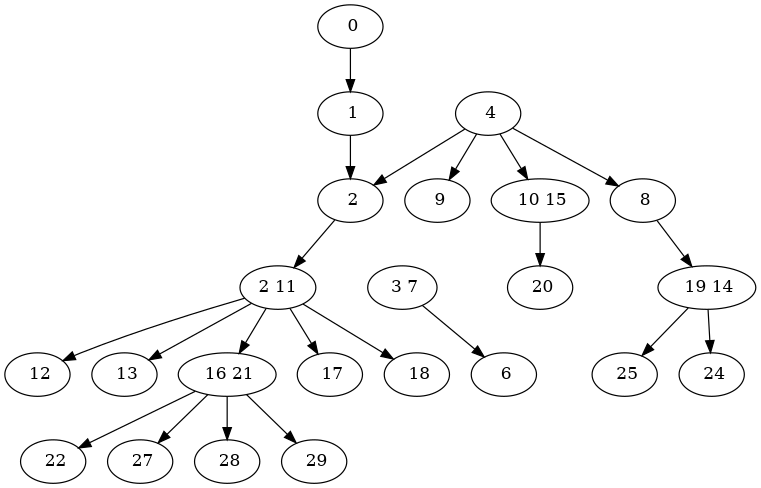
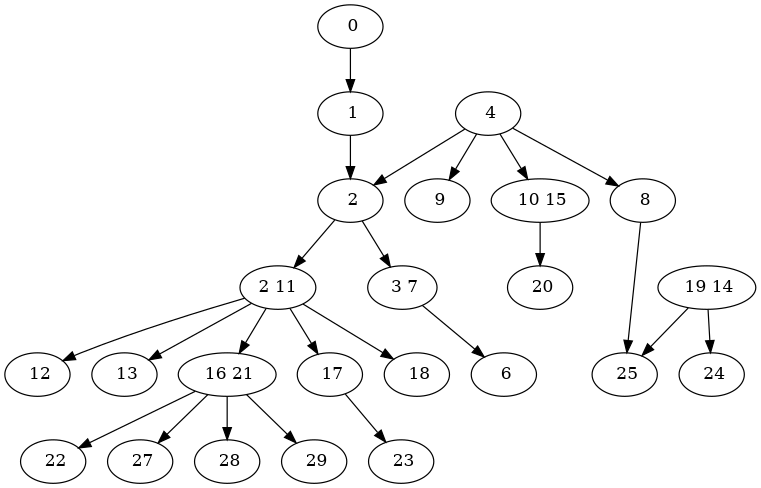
edge "2" -> "3 7": added
edge "8" -> "19 14": now "8" -> "25"
node "23": added
